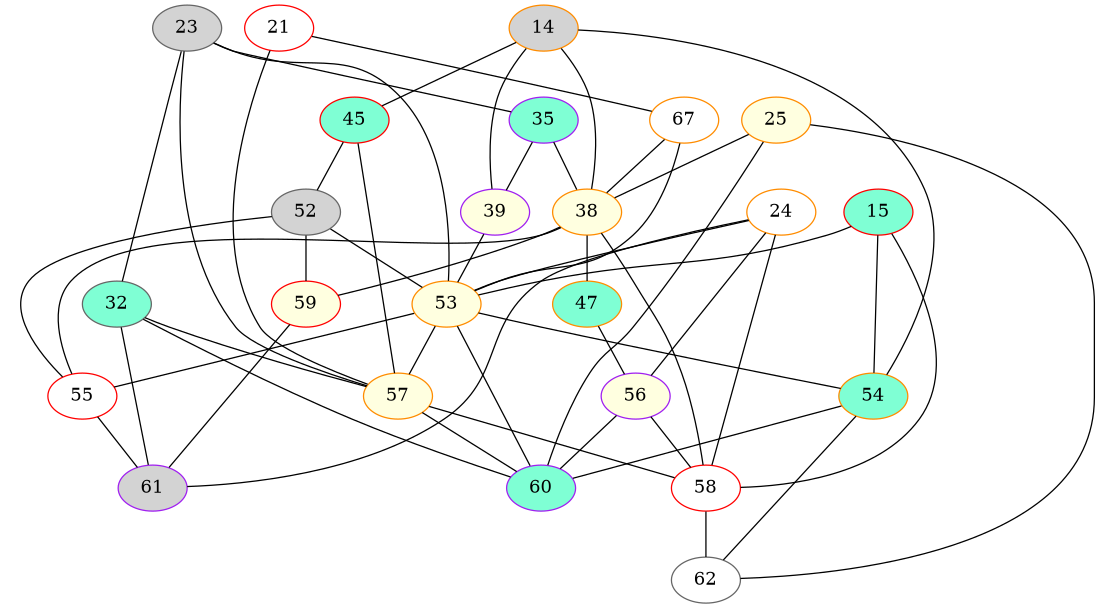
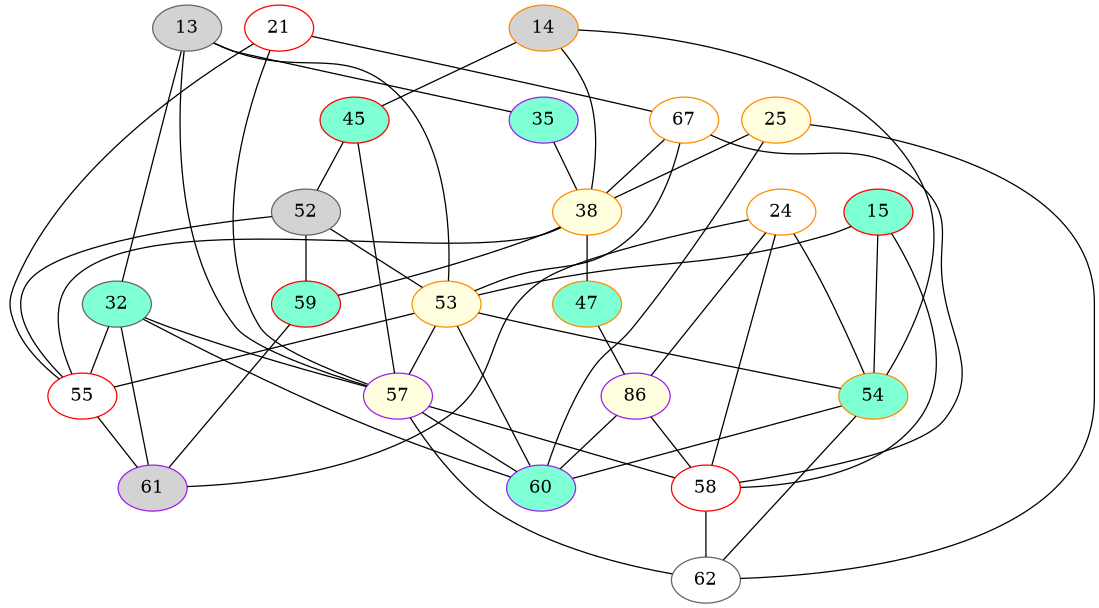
node "23": label "23" -> "13"
edge "21" -- "55": added
node "39": removed
edge "24" -- "53": now "24" -- "54"
node "59": fillcolor lightyellow -> aquamarine
edge "38" -- "58": now "67" -- "58"
edge "32" -- "55": added
node "57": color darkorange -> purple
node "56": label "56" -> "86"
edge "57" -- "62": added
